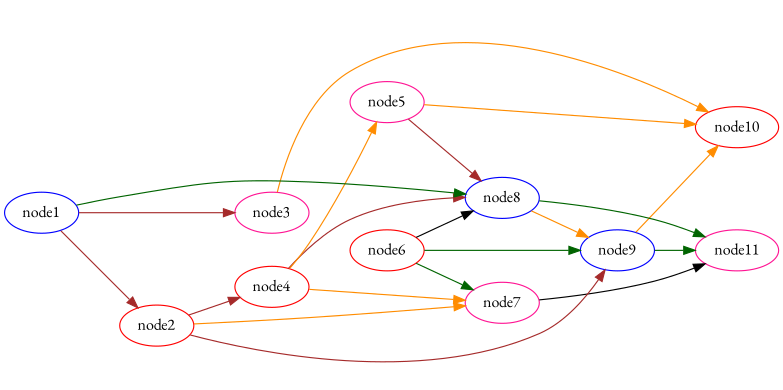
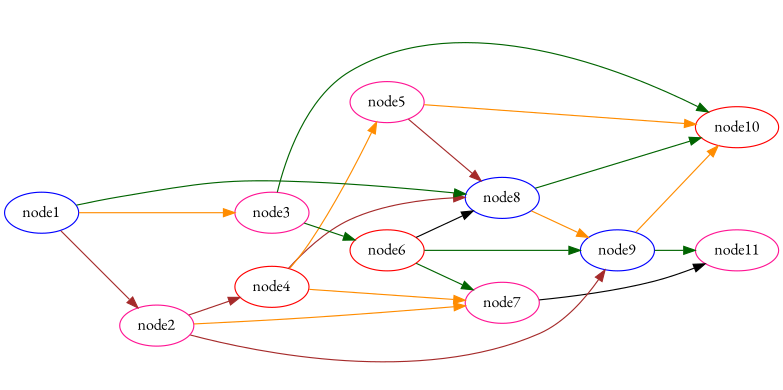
edge "node3" -> "node10": color darkorange -> darkgreen
edge "node8" -> "node11": now "node8" -> "node10"
edge "node1" -> "node3": color brown -> darkorange
edge "node3" -> "node6": added
node "node2": color red -> deeppink
